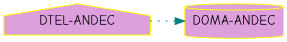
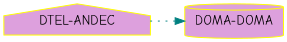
node "DOMA-ANDEC": label "DOMA-ANDEC" -> "DOMA-DOMA"
